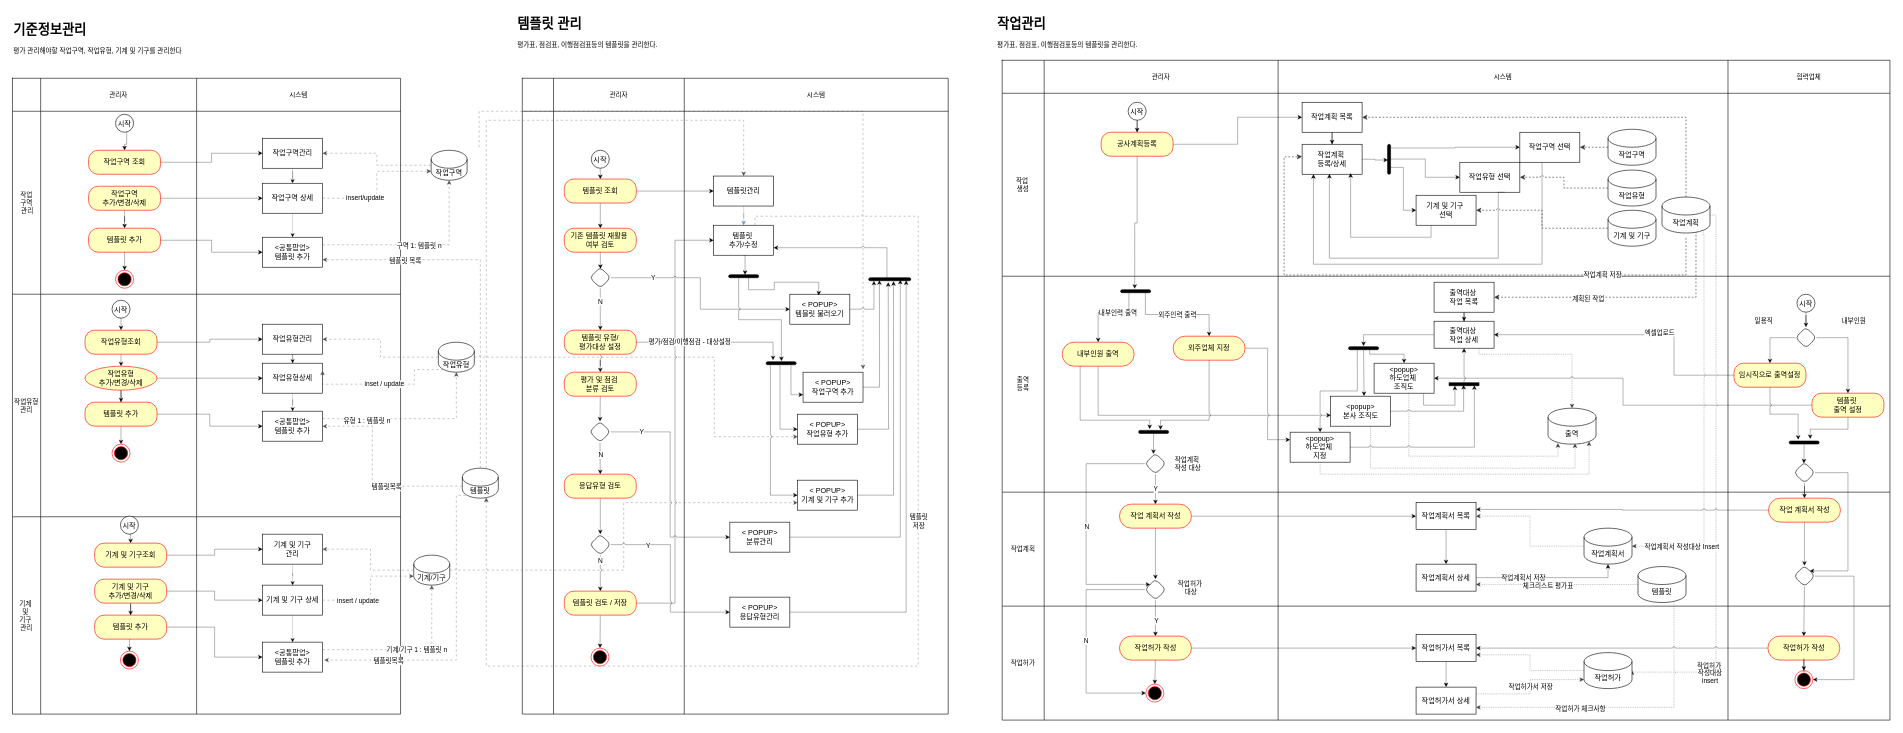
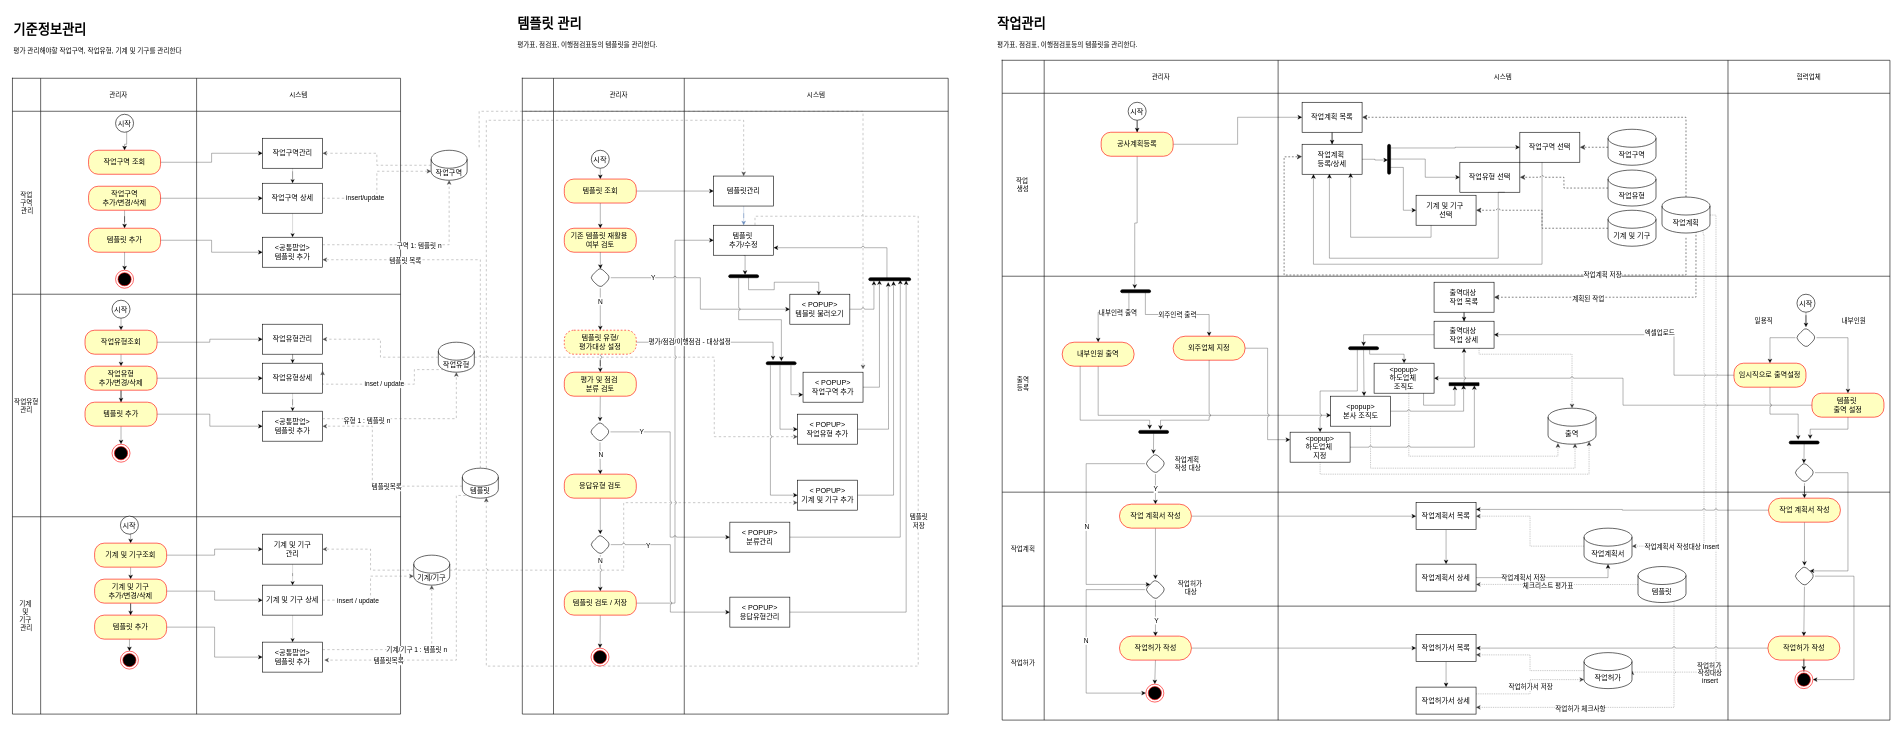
node "템플릿 유형/ 평가대상 설정": style solid -> dashed
node "작업유형 추가/변경/삭제": shape ellipse -> rounded rectangle
edge "기계 및 기구조회" -> "기계 및 기구 추가/변경/삭제": added
